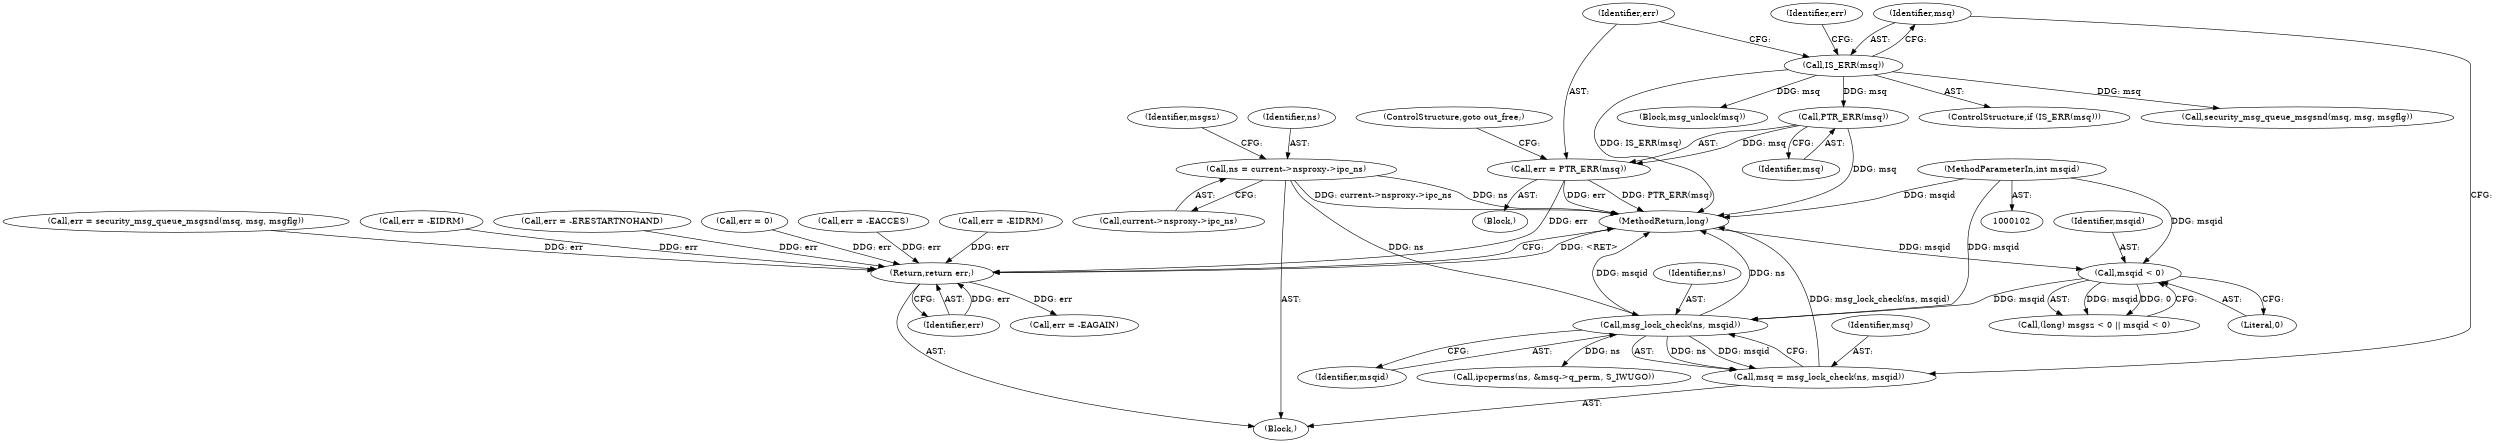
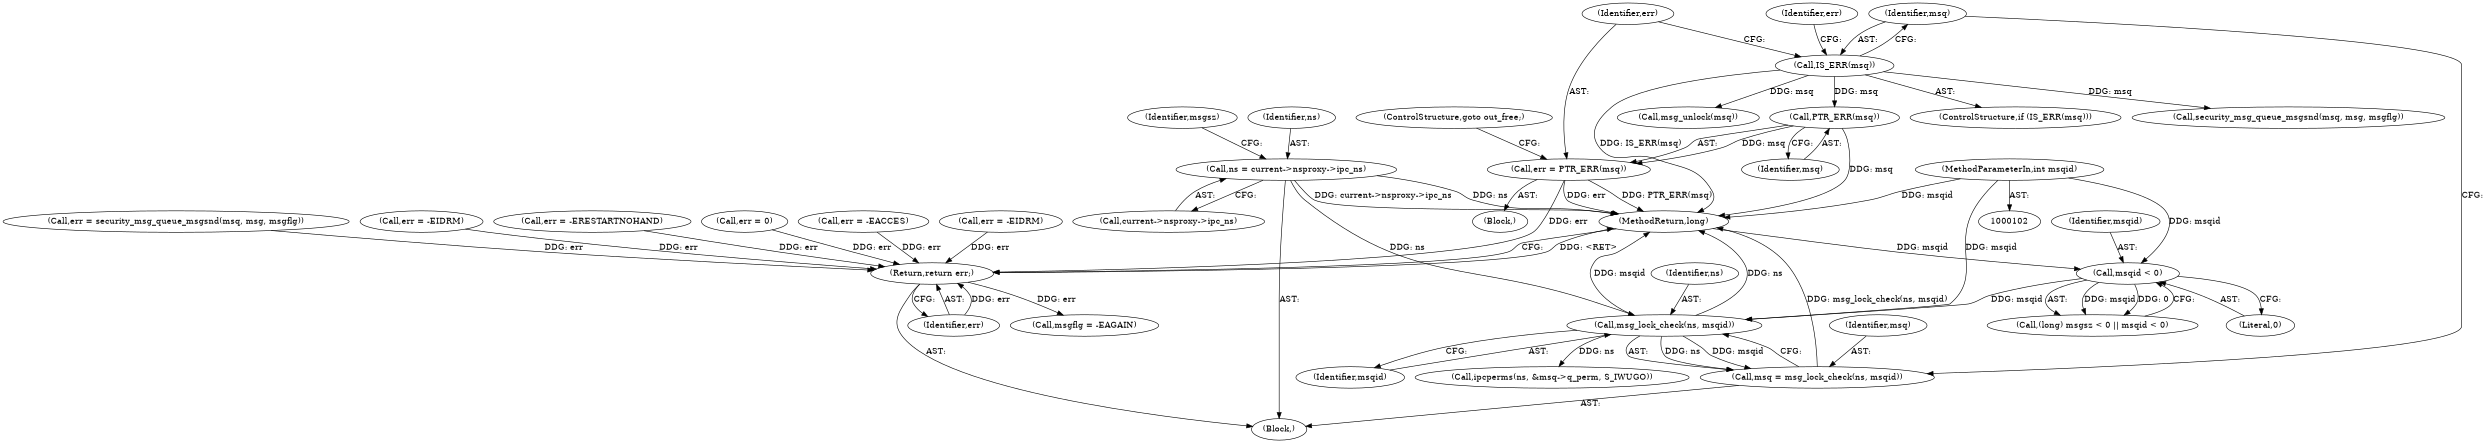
node "(Block,msg_unlock(msq))": label "(Block,msg_unlock(msq))" -> "(Call,msg_unlock(msq))"
node "(Call,err = -EAGAIN)": label "(Call,err = -EAGAIN)" -> "(Call,msgflg = -EAGAIN)"
